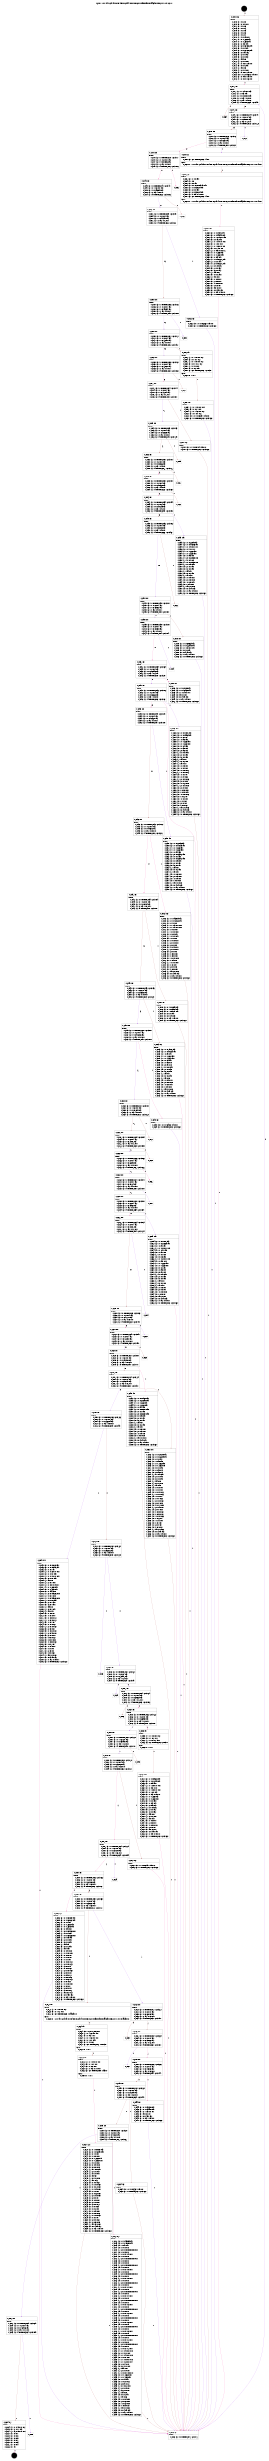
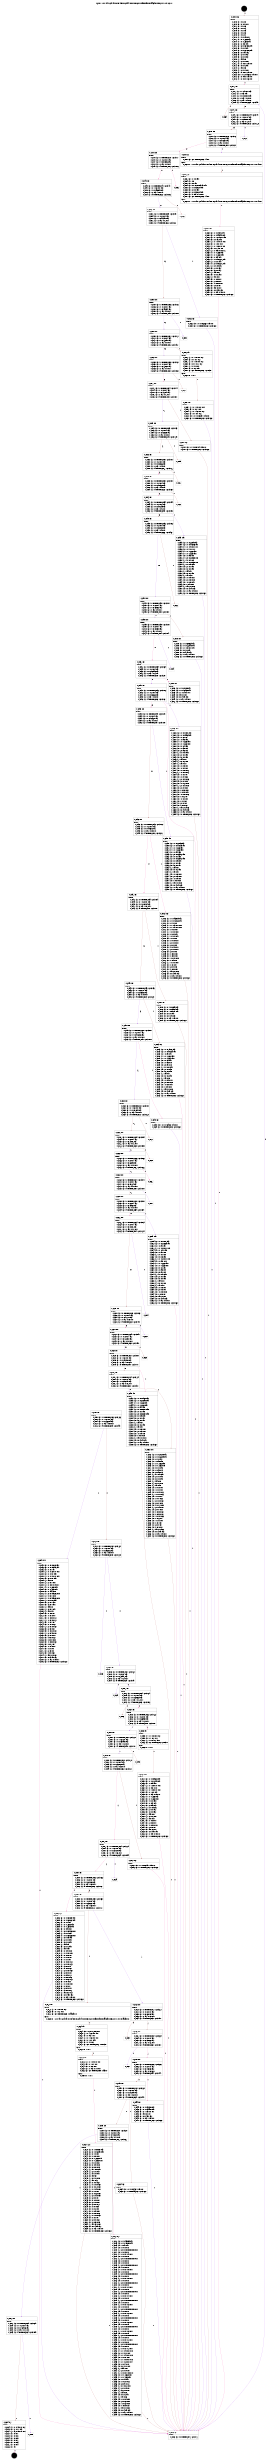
edge "0x401b14 [28]" -> "0x401b30 [28]": now "0x401b14 [28]" -> "0x401edd [91]"
